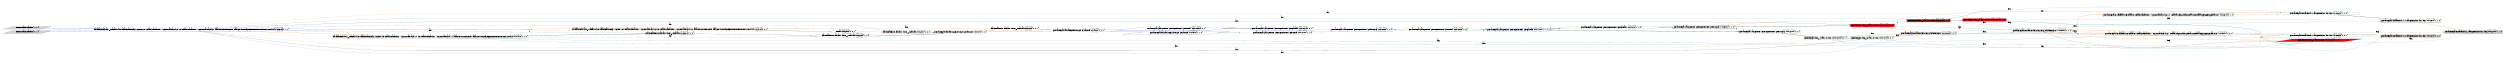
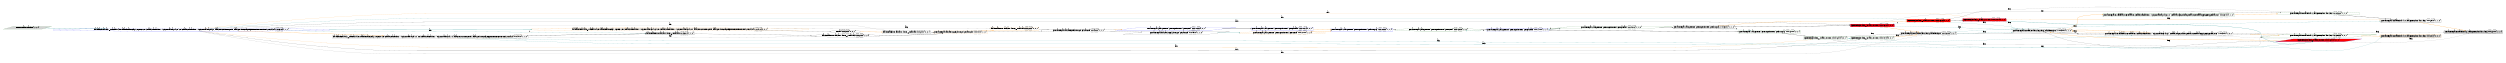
node "testRunTwoTasksTwoPartitions['0', '1', '0']": removed
